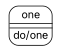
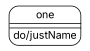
node "one": text "do/one" -> "do/justName"
